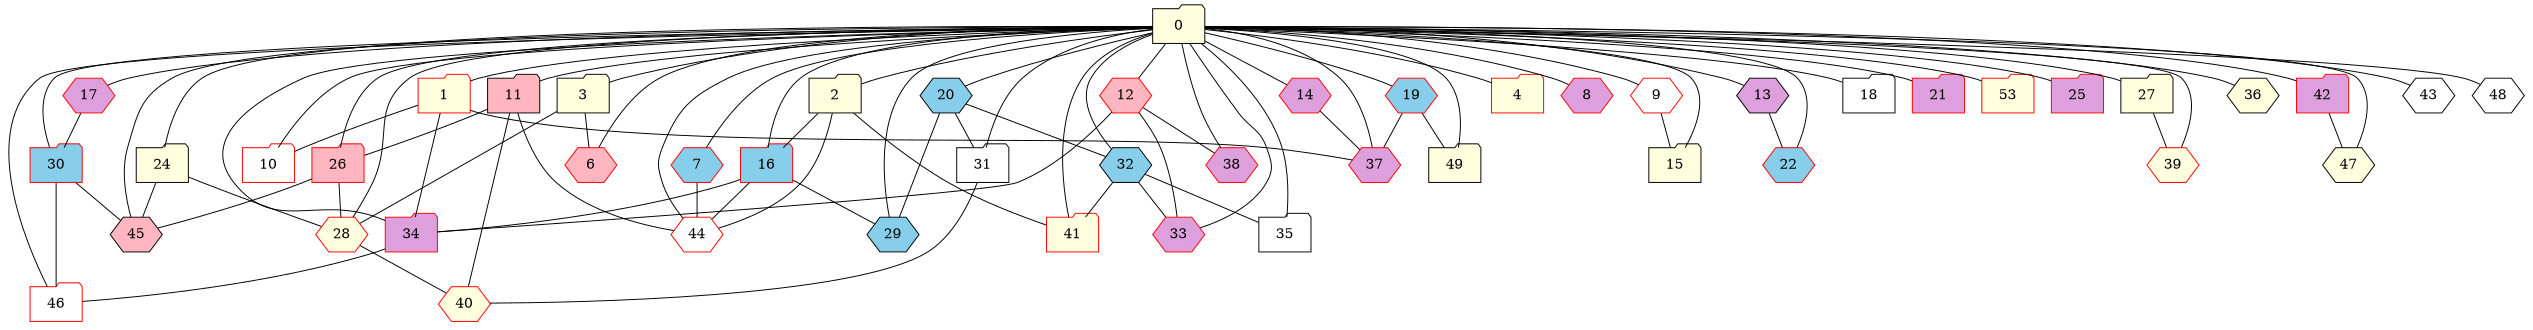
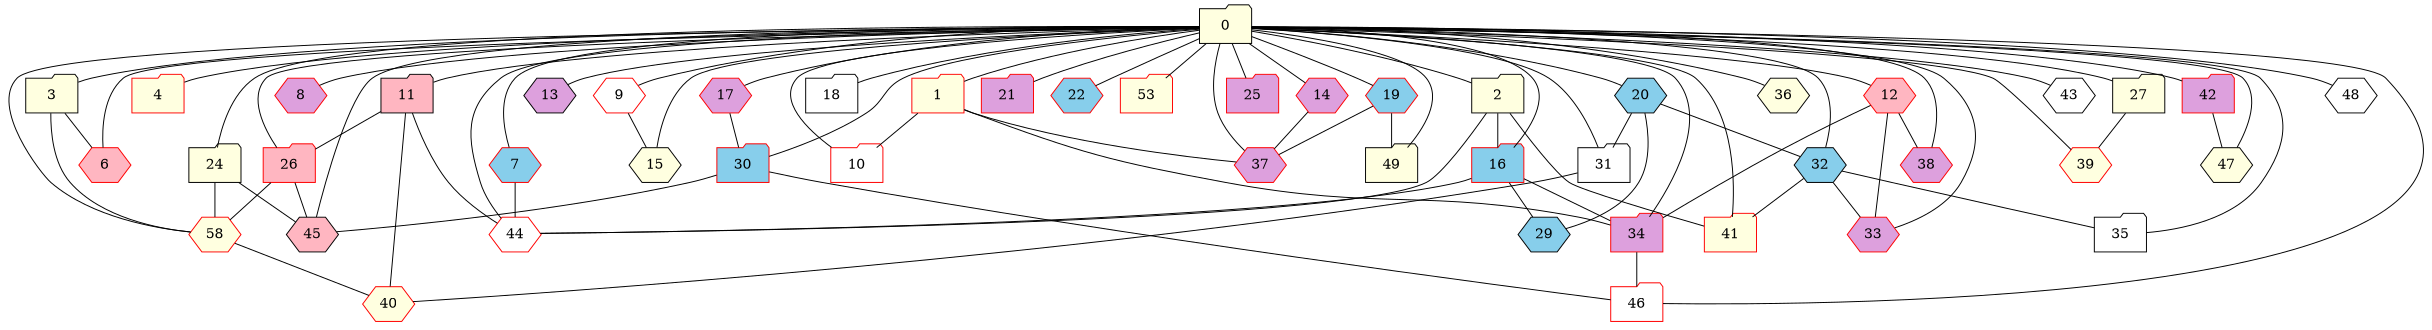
edge "0" -- "29": removed
edge "13" -- "22": removed
node "15": shape folder -> hexagon
node "28": label "28" -> "58"
